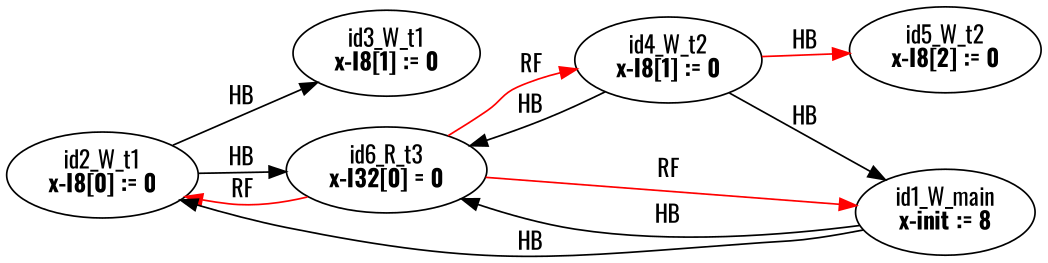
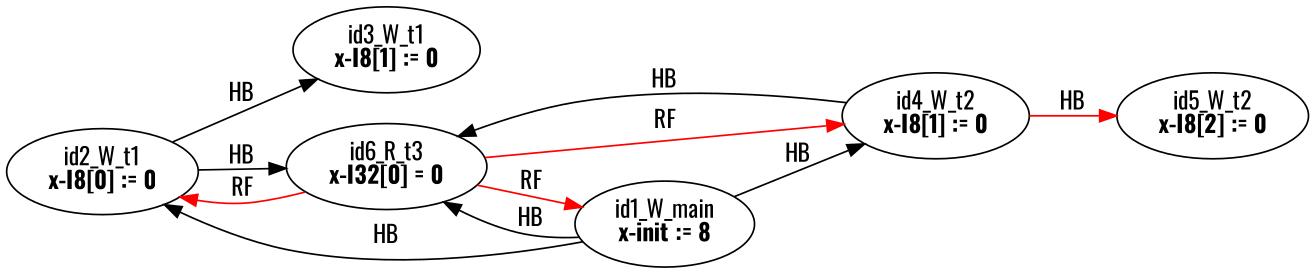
edge "id4_W_t2" -> "id1_W_main": reversed
